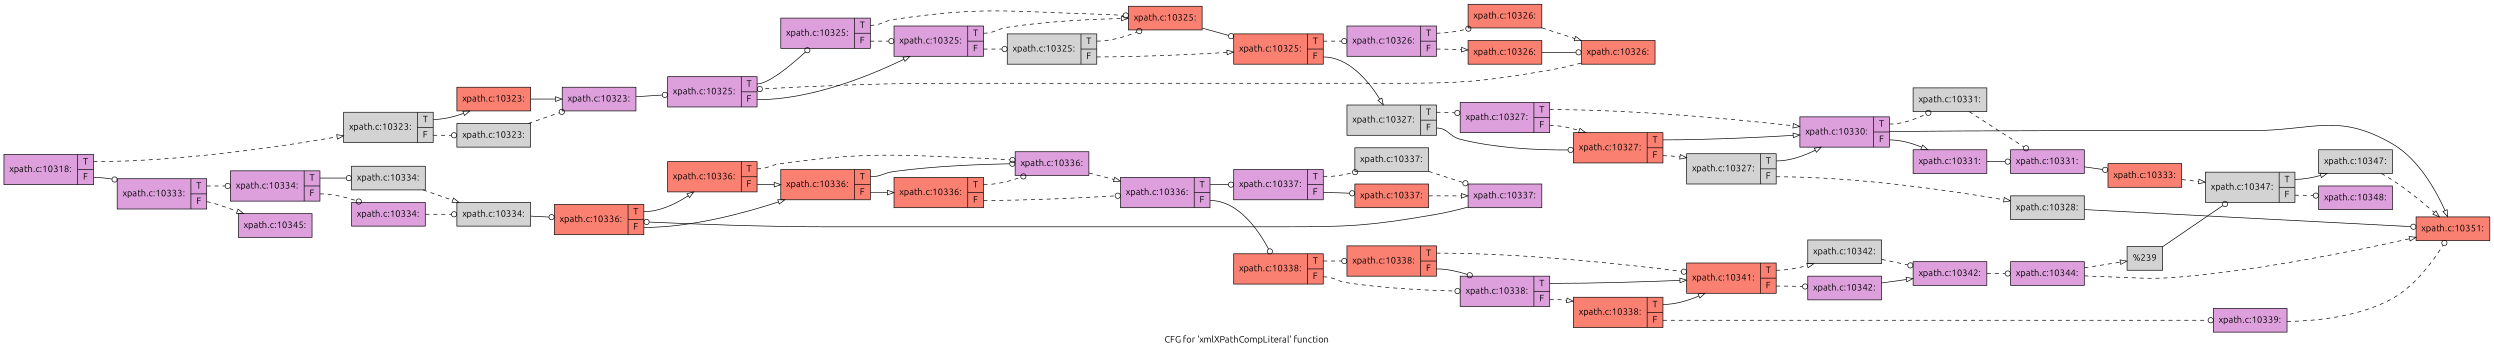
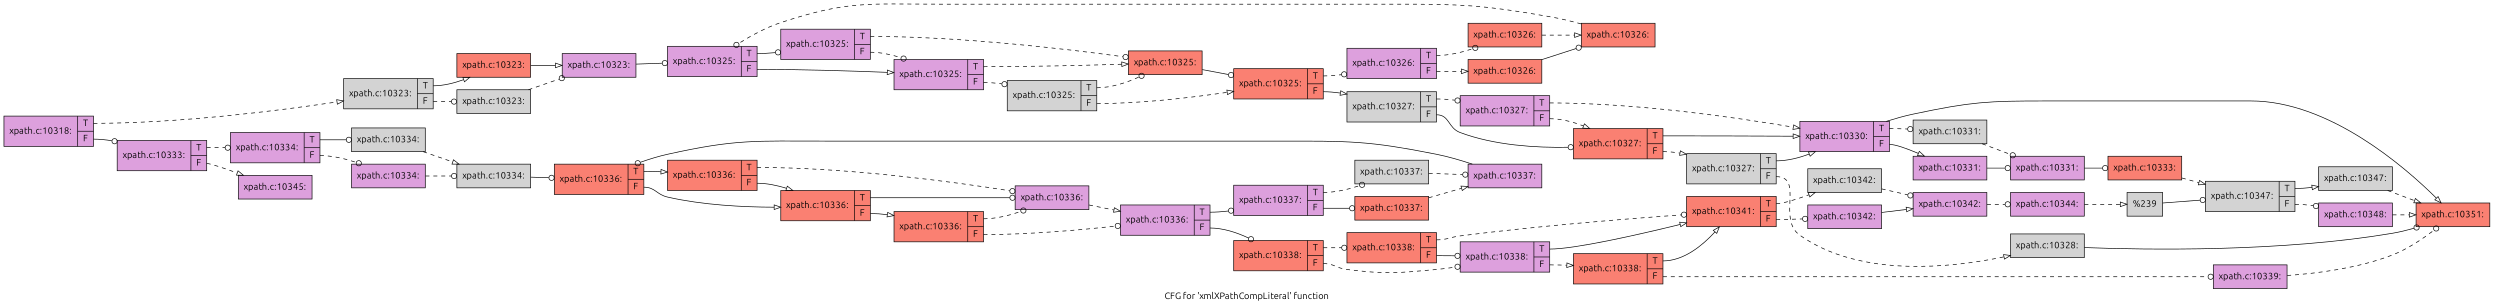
edge "xpath.c:10344:" -> "xpath.c:10351:": now "xpath.c:10348:" -> "xpath.c:10351:"
